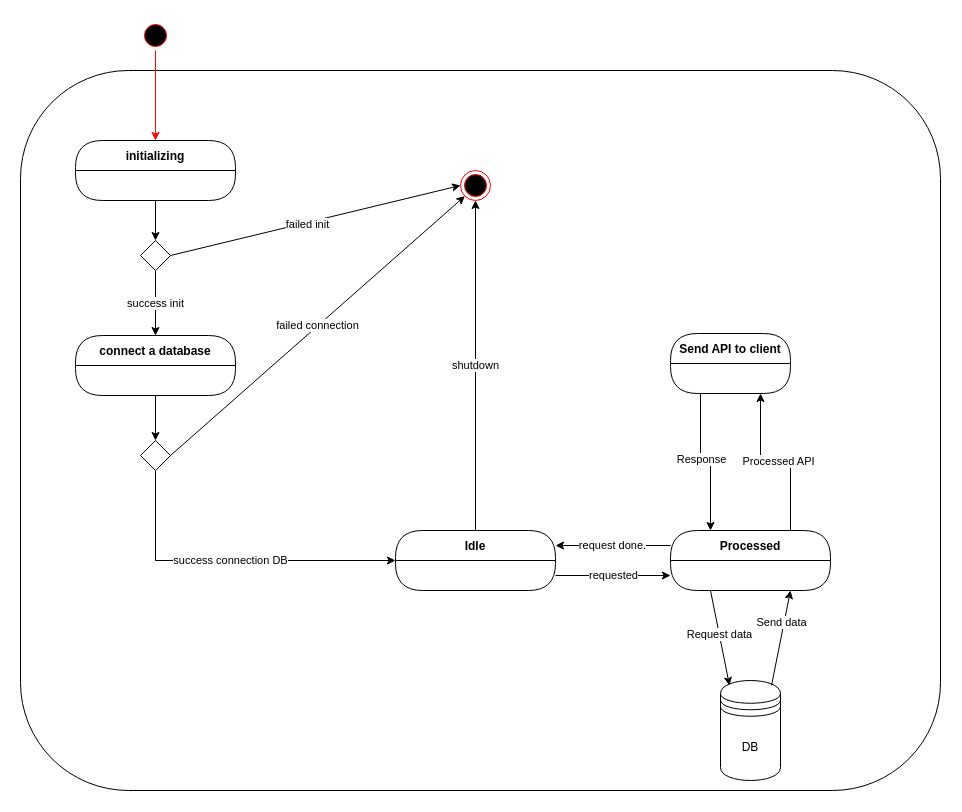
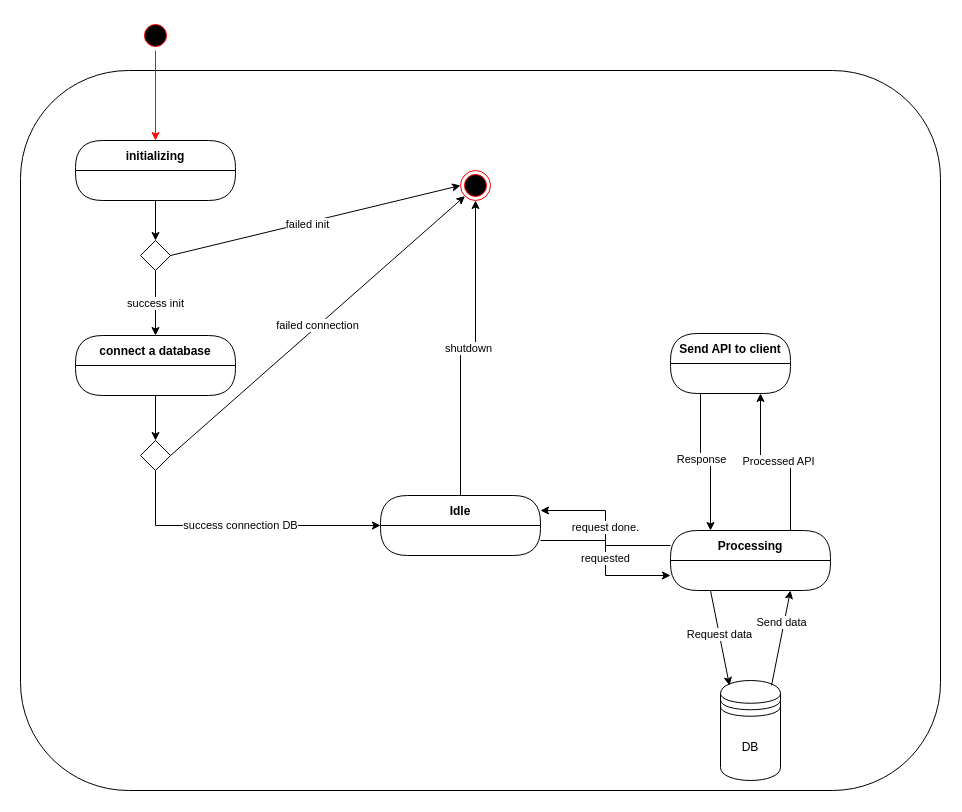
node "Processed": label "Processed" -> "Processing"
node "Idle": moved (476, 561) -> (461, 526)
